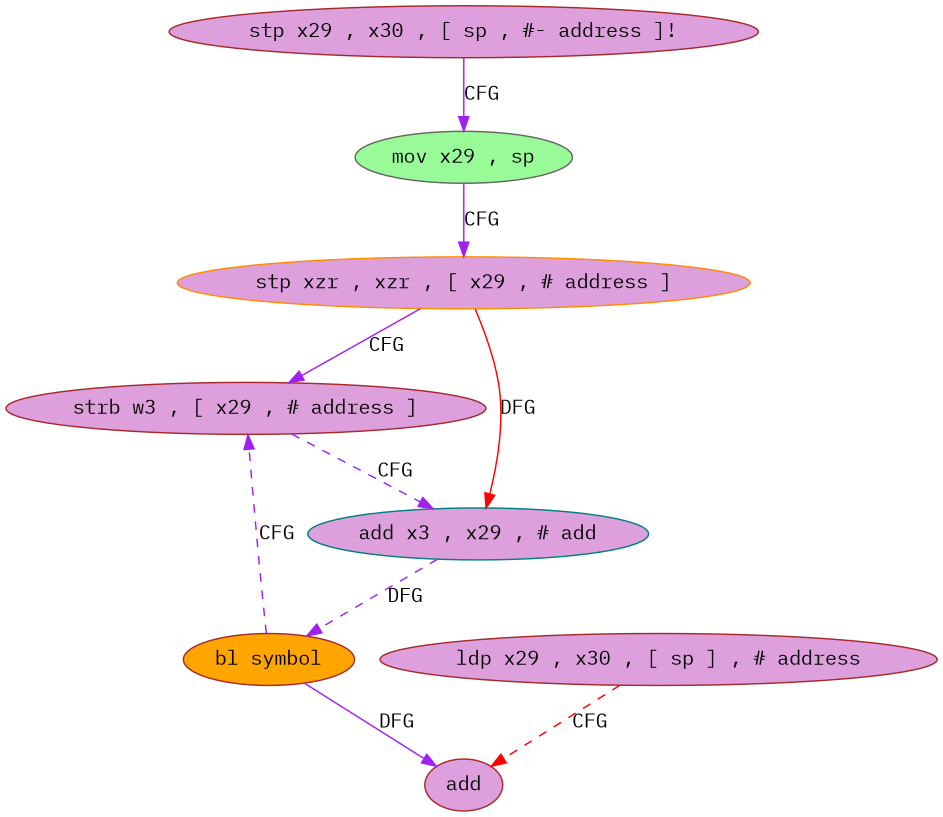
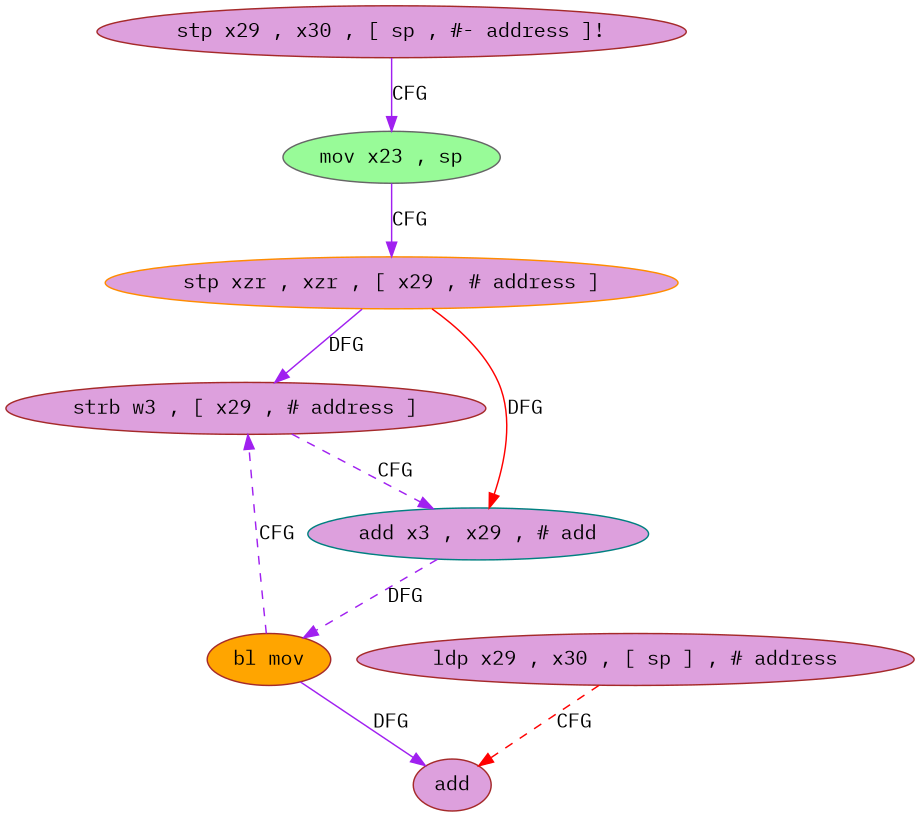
node "mov x29 , sp": label "mov x29 , sp" -> "mov x23 , sp"
edge "stp xzr , xzr , [ x29 , # address ]" -> "strb w3 , [ x29 , # address ]": label "CFG" -> "DFG"
node "bl symbol": label "bl symbol" -> "bl mov"
